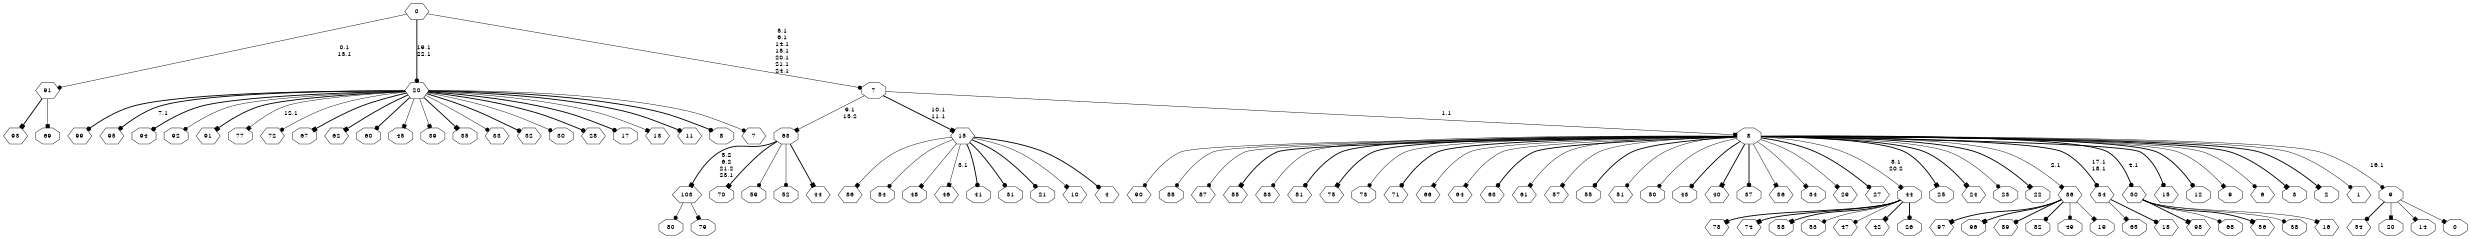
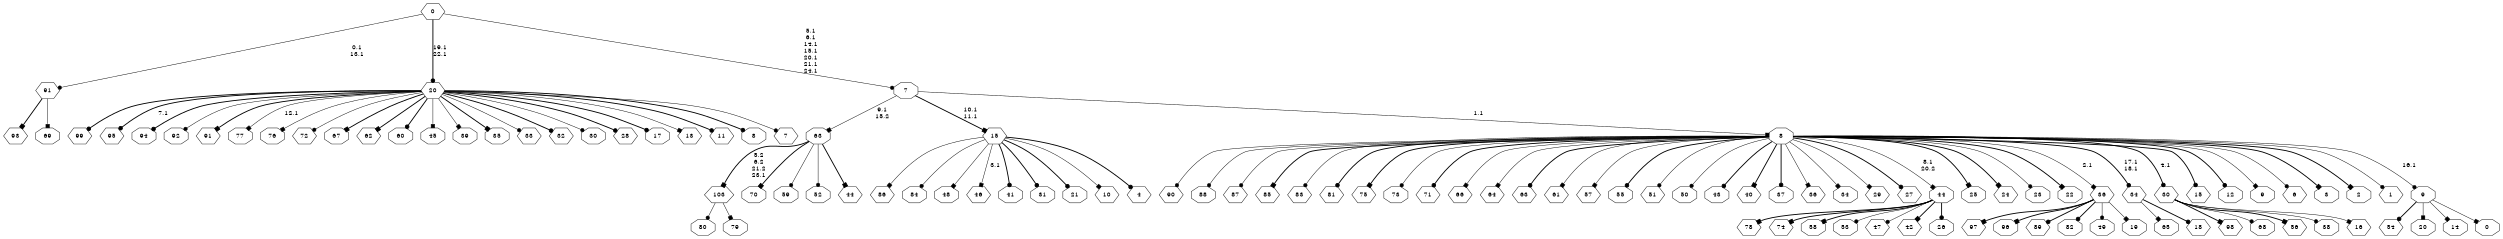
node "76": added
